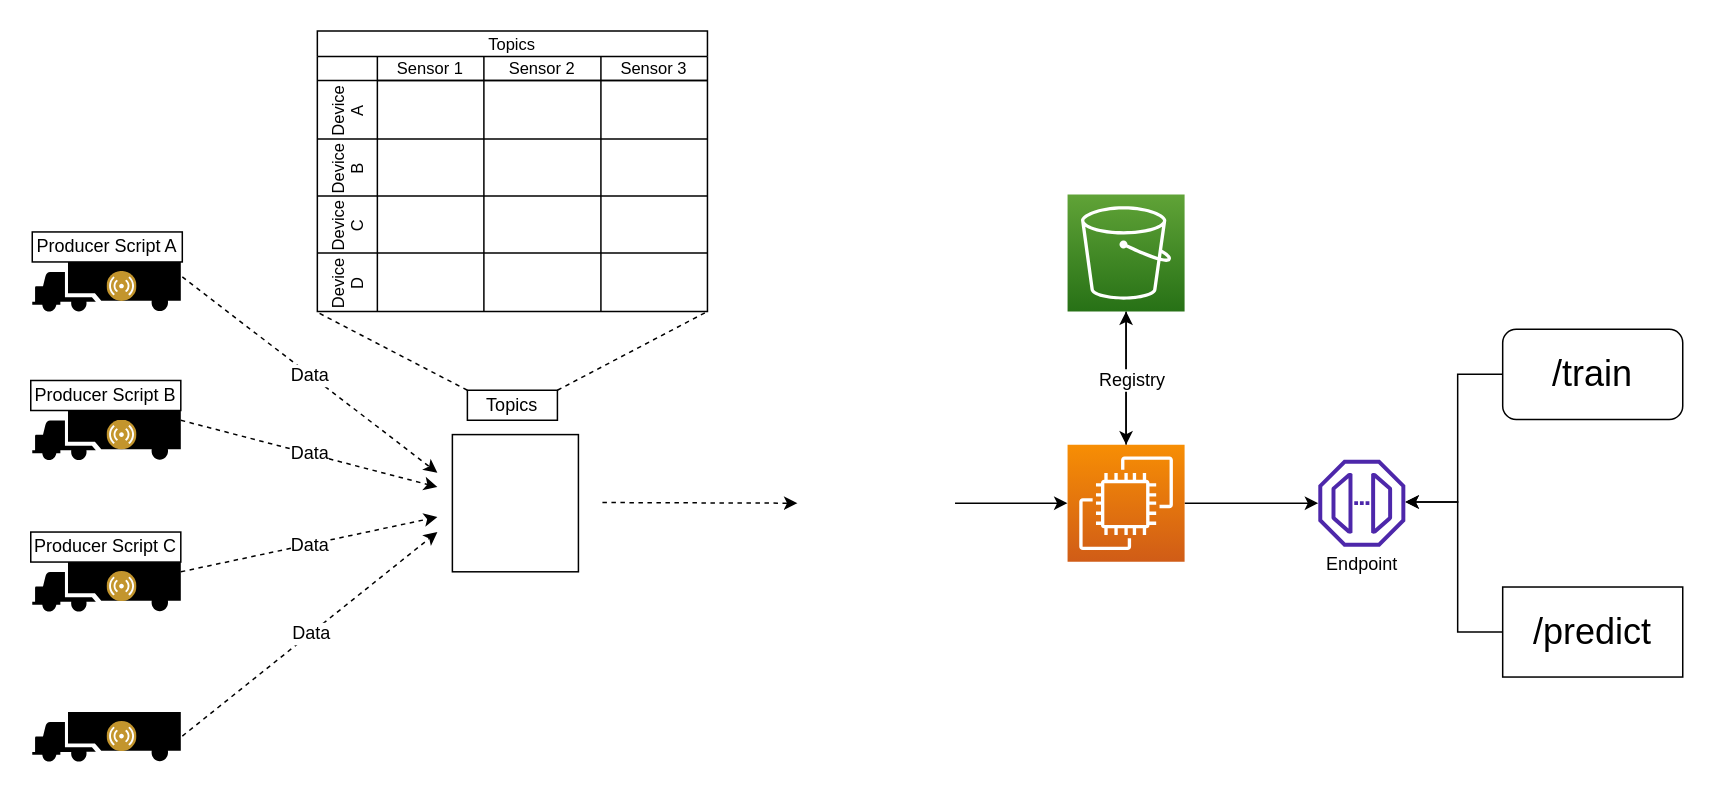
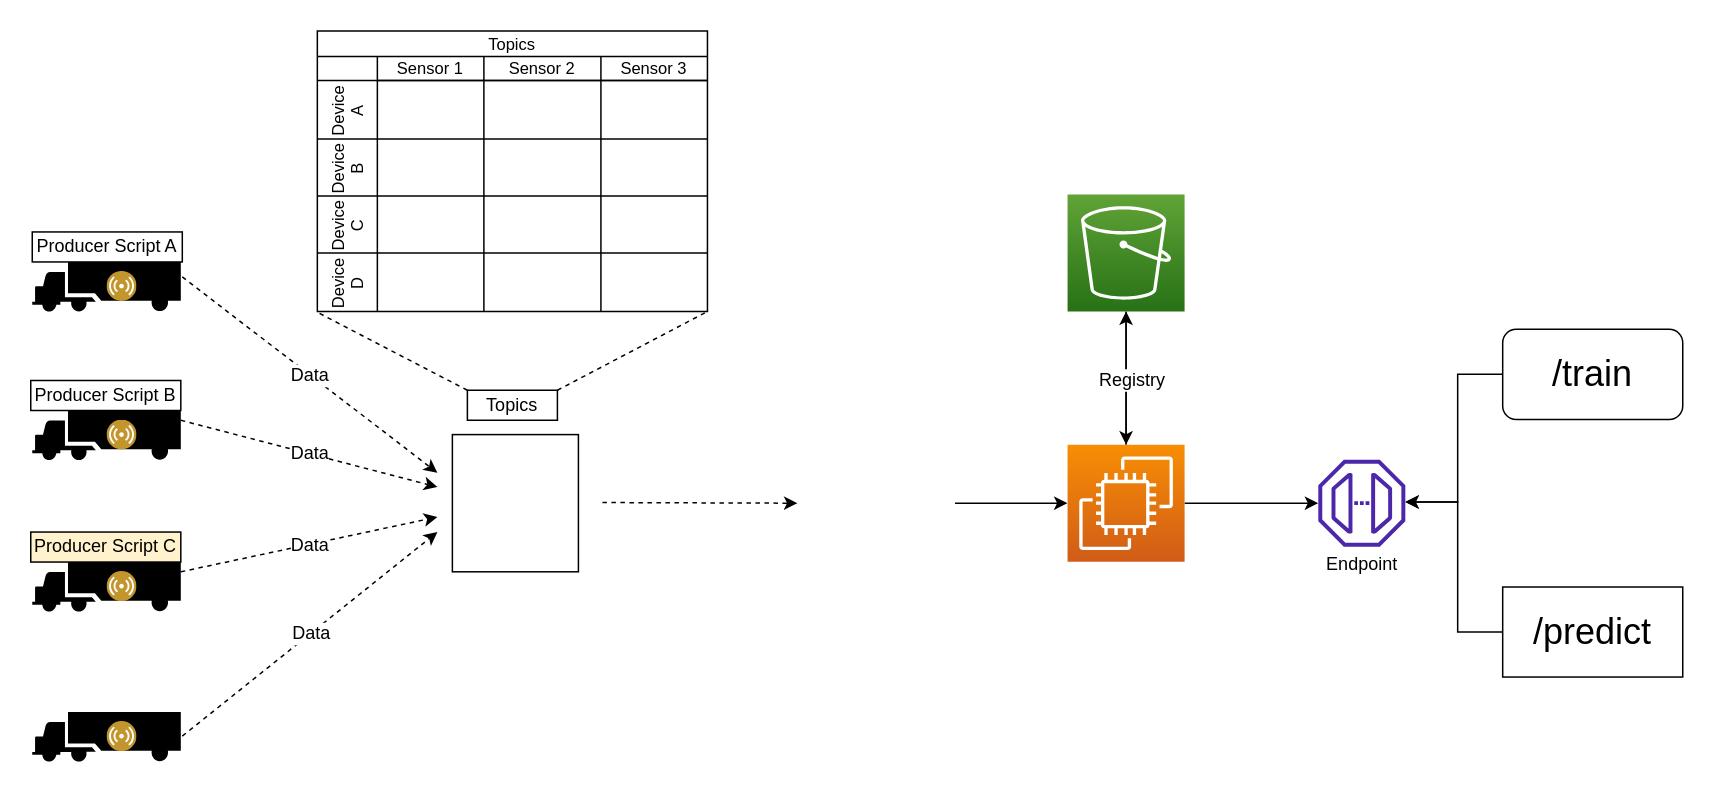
node "Producer Script C": fillcolor #ffffff -> #fff2cc
